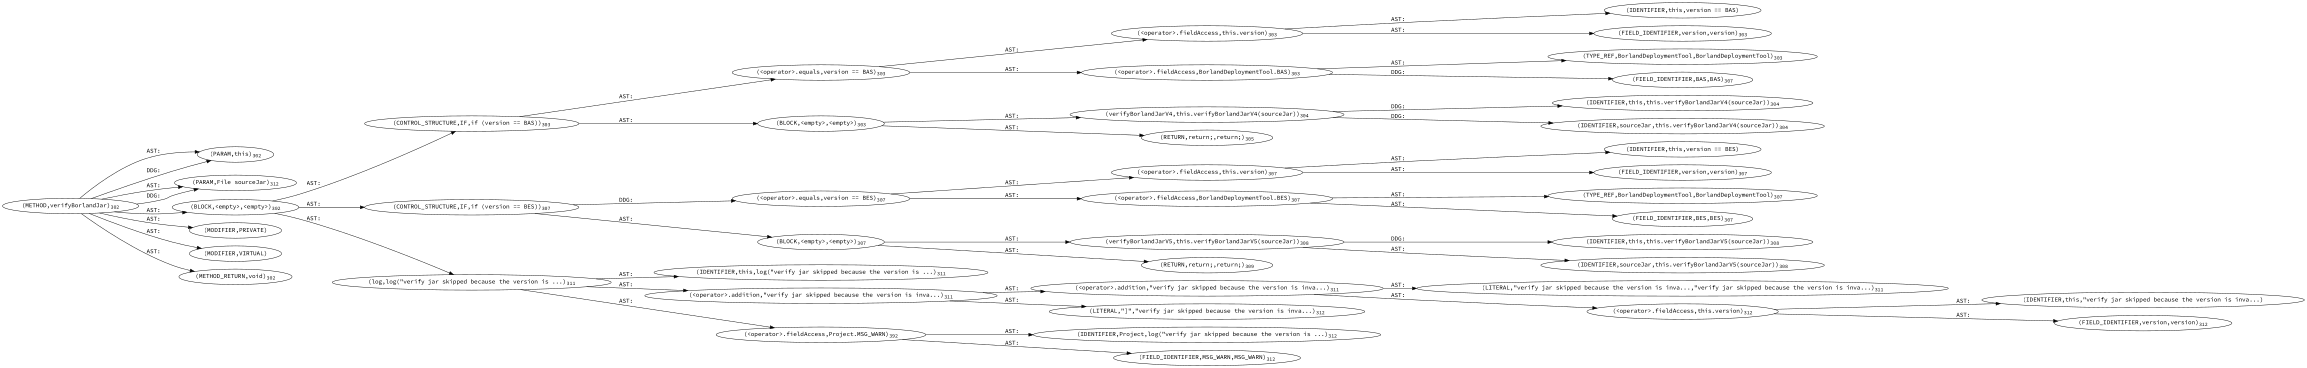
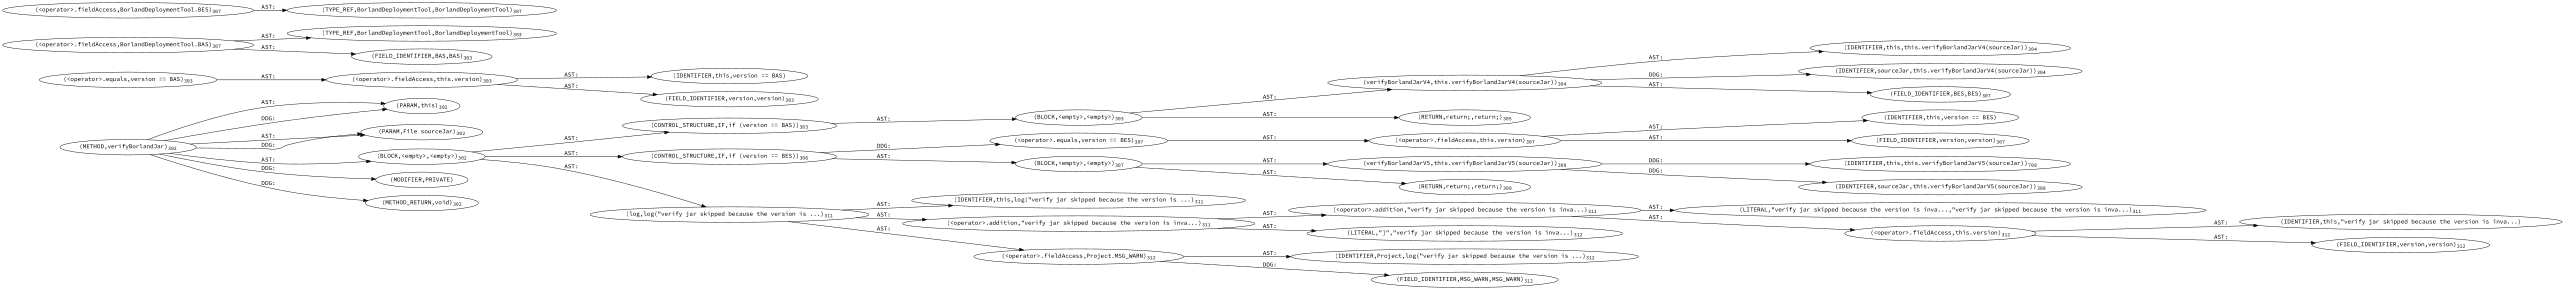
node "(<operator>.fieldAccess,BorlandDeploymentTool.BAS)": text "303" -> "307"
edge "(<operator>.fieldAccess,BorlandDeploymentTool.BAS)" -> "(FIELD_IDENTIFIER,BAS,BAS)": label "DDG: " -> "AST: "
edge "(<operator>.equals,version == BAS)" -> "(<operator>.fieldAccess,BorlandDeploymentTool.BAS)": removed, label "AST:"
node "(FIELD_IDENTIFIER,BAS,BAS)": text "307" -> "303"
edge "(CONTROL_STRUCTURE,IF,if (version == BAS))" -> "(<operator>.equals,version == BAS)": removed, label "AST:"
edge "(verifyBorlandJarV4,this.verifyBorlandJarV4(sourceJar))" -> "(IDENTIFIER,this,this.verifyBorlandJarV4(sourceJar))": label "DDG: " -> "AST: "
node "(PARAM,File sourceJar)": text "312" -> "302"
edge "(<operator>.equals,version == BES)" -> "(<operator>.fieldAccess,BorlandDeploymentTool.BES)": removed, label "AST:"
node "(CONTROL_STRUCTURE,IF,if (version == BES))": text "307" -> "306"
edge "(<operator>.fieldAccess,BorlandDeploymentTool.BES)" -> "(FIELD_IDENTIFIER,BES,BES)": now "(verifyBorlandJarV4,this.verifyBorlandJarV4(sourceJar))" -> "(FIELD_IDENTIFIER,BES,BES)"
edge "(METHOD,verifyBorlandJar)" -> "(MODIFIER,PRIVATE)": label "AST: " -> "DDG: "
node "(IDENTIFIER,this,this.verifyBorlandJarV5(sourceJar))": text "308" -> "708"
edge "(verifyBorlandJarV5,this.verifyBorlandJarV5(sourceJar))" -> "(IDENTIFIER,sourceJar,this.verifyBorlandJarV5(sourceJar))": label "AST: " -> "DDG: "
edge "(METHOD,verifyBorlandJar)" -> "(METHOD_RETURN,void)": label "AST: " -> "DDG: "
node "(MODIFIER,VIRTUAL)": removed
node "(<operator>.fieldAccess,Project.MSG_WARN)": text "392" -> "312"
edge "(<operator>.fieldAccess,Project.MSG_WARN)" -> "(FIELD_IDENTIFIER,MSG_WARN,MSG_WARN)": label "AST: " -> "DDG: "
